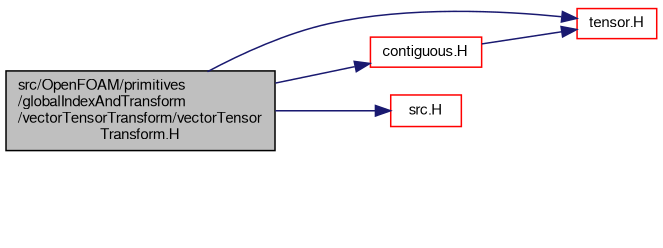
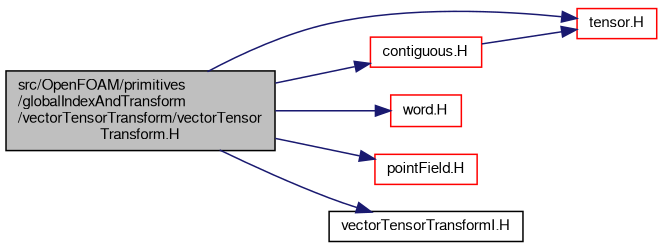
node "src.H": label "src.H" -> "word.H"
node "pointField.H": added
node "vectorTensorTransformI.H": added
